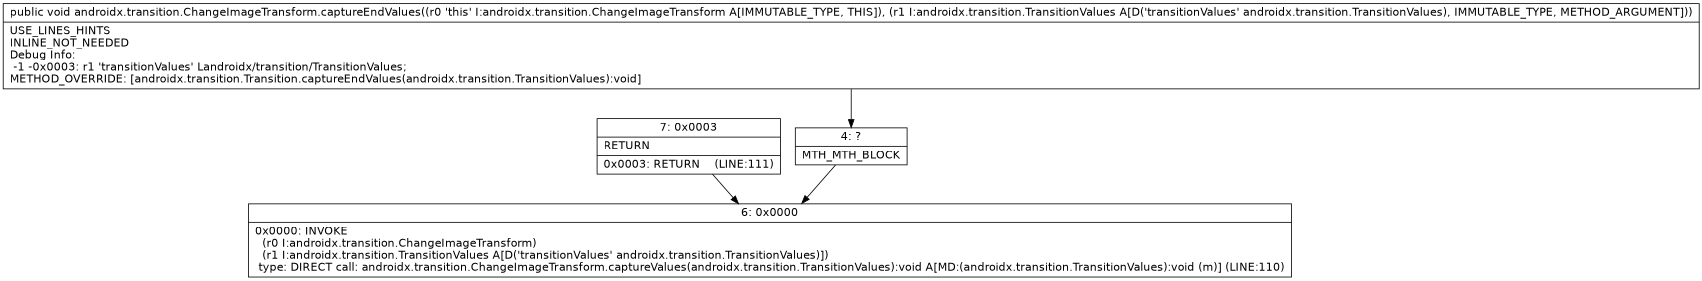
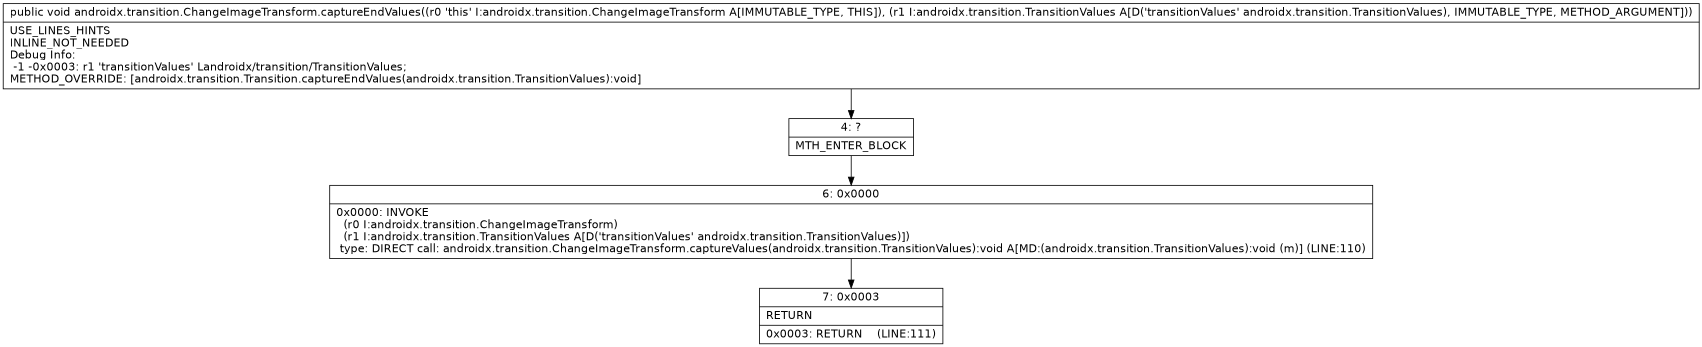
node "4: ?": text "MTH_MTH_BLOCK" -> "MTH_ENTER_BLOCK"
edge "7: 0x0003" -> "6: 0x0000": reversed
